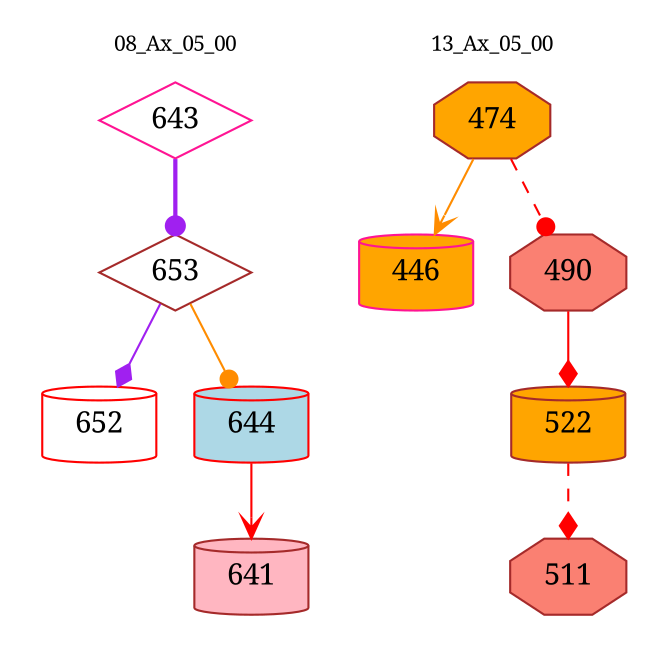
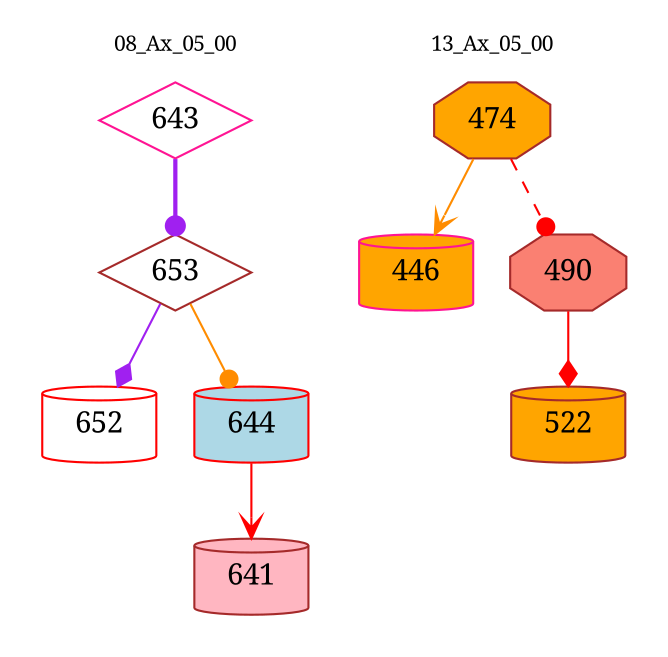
node "511": removed
